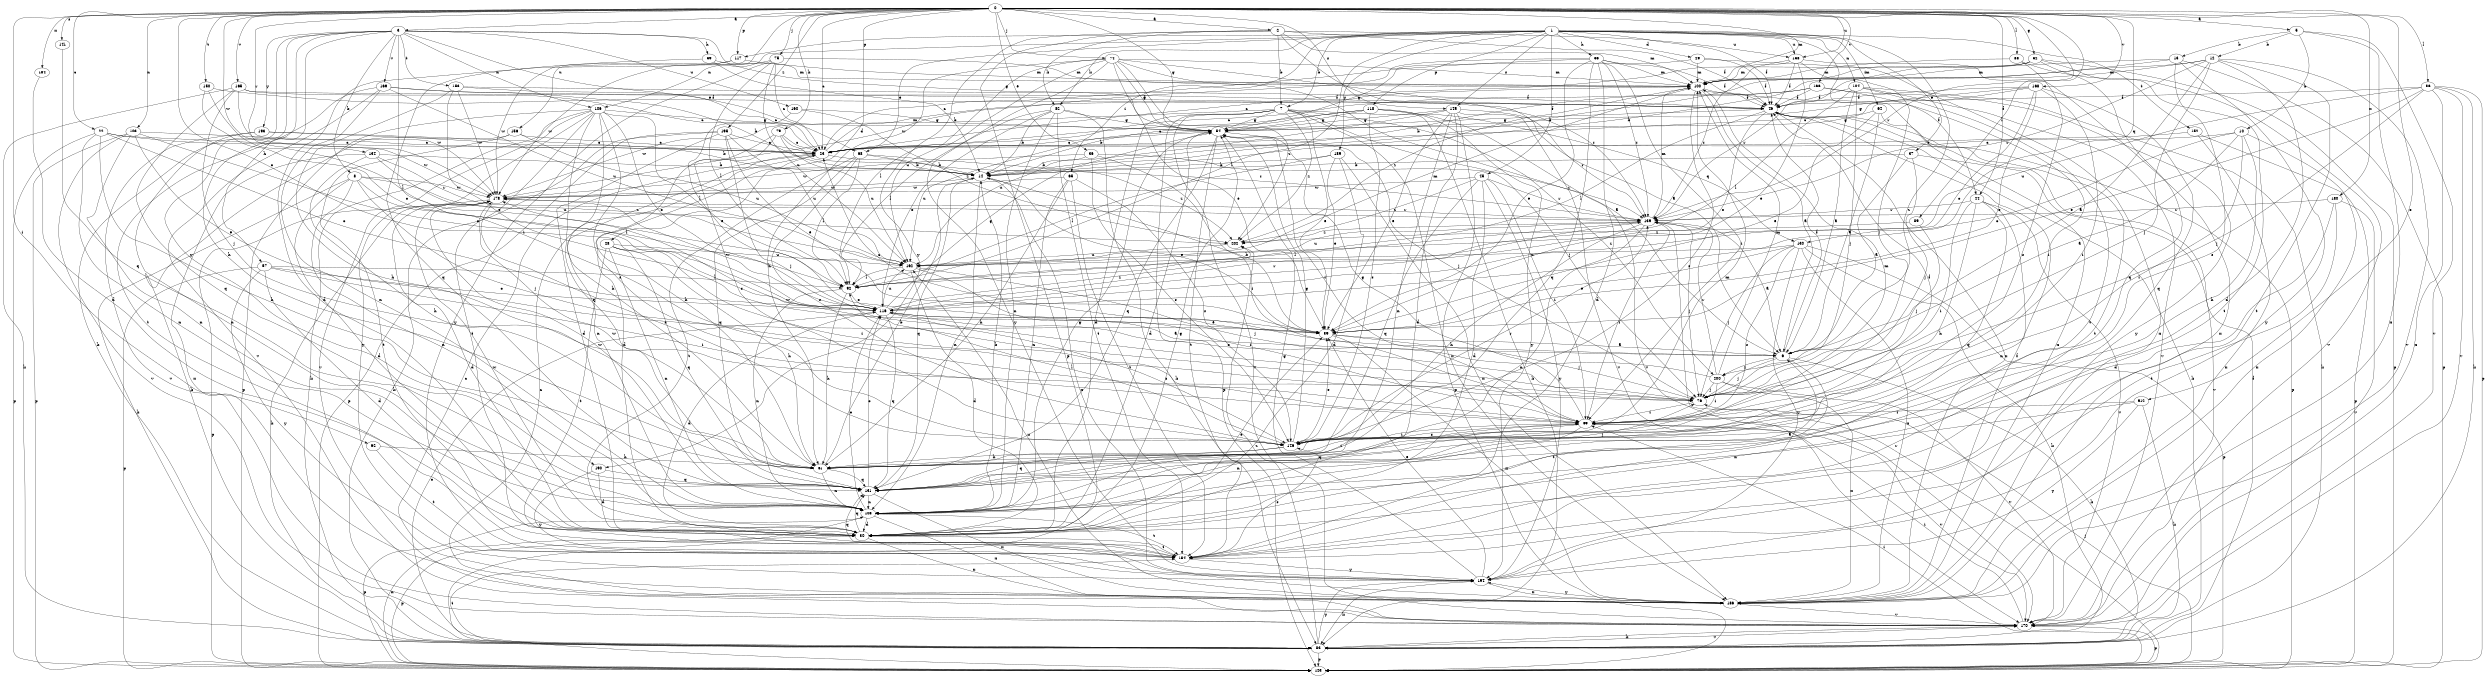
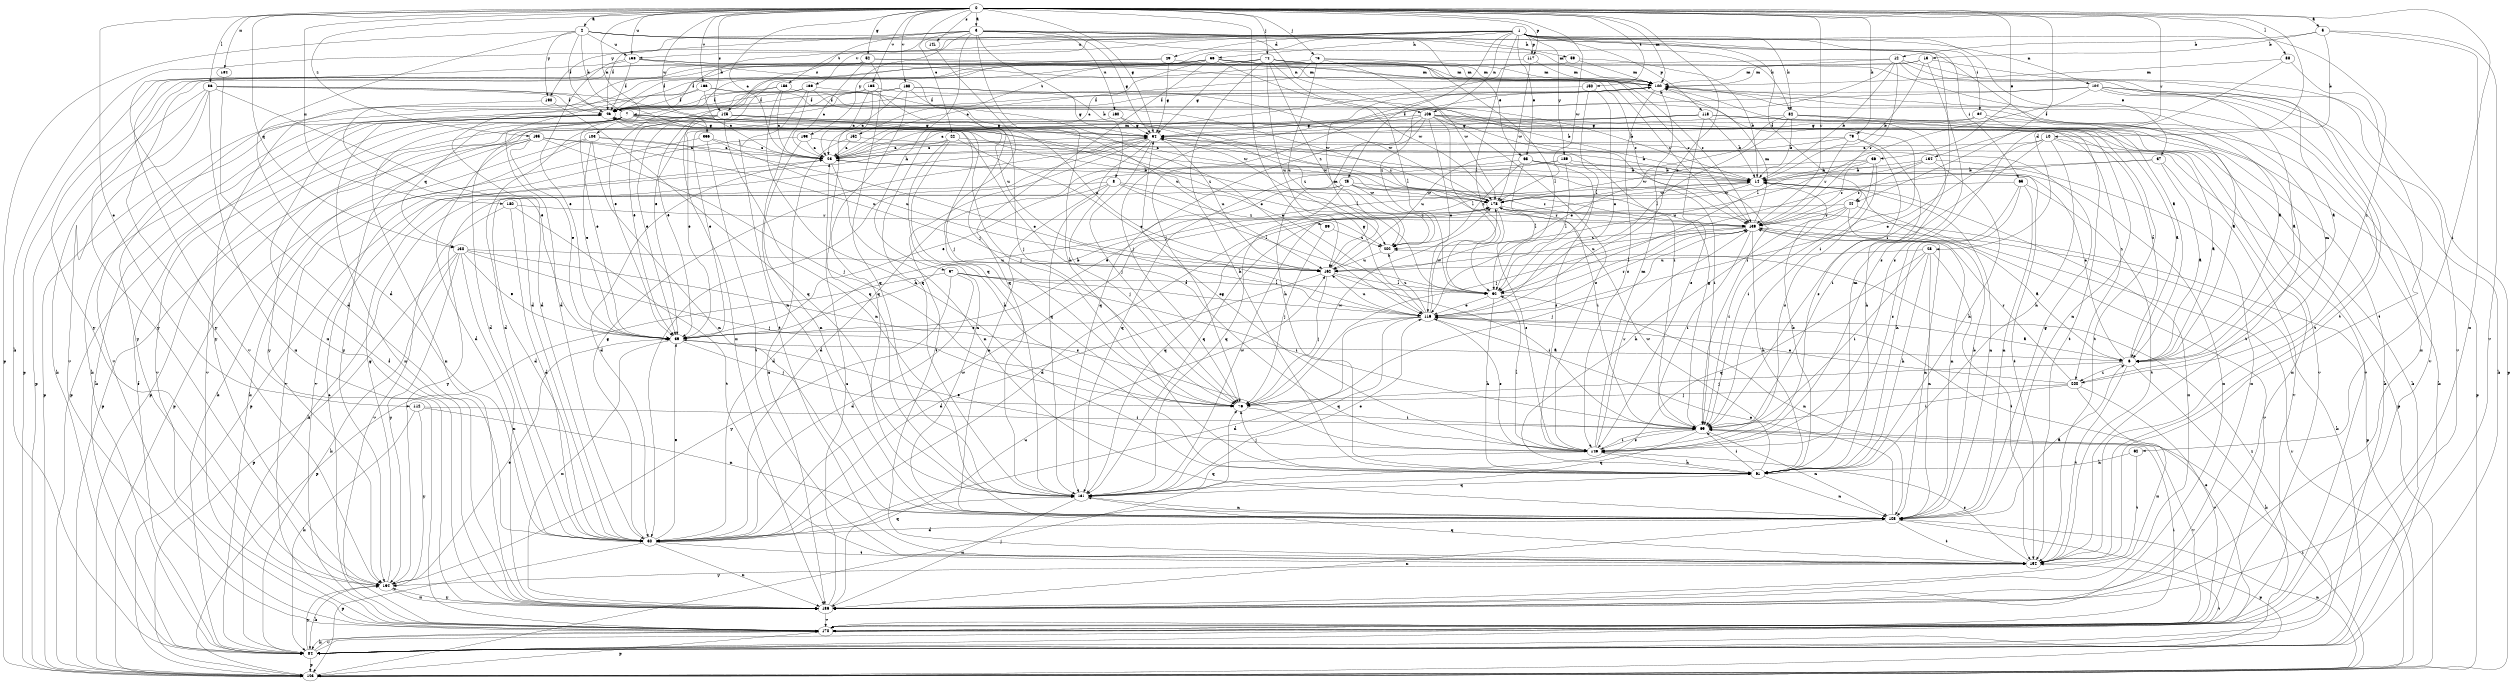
node "156": label "156" -> "356"
node "912": label "912" -> "112"
edge "190" -> "30": now "2" -> "30"
node "83": label "83" -> "84"
